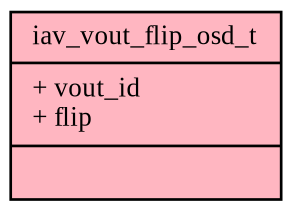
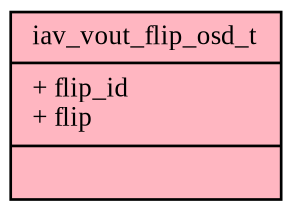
node "iav_vout_flip_osd_t": text "+ vout_id" -> "+ flip_id"
